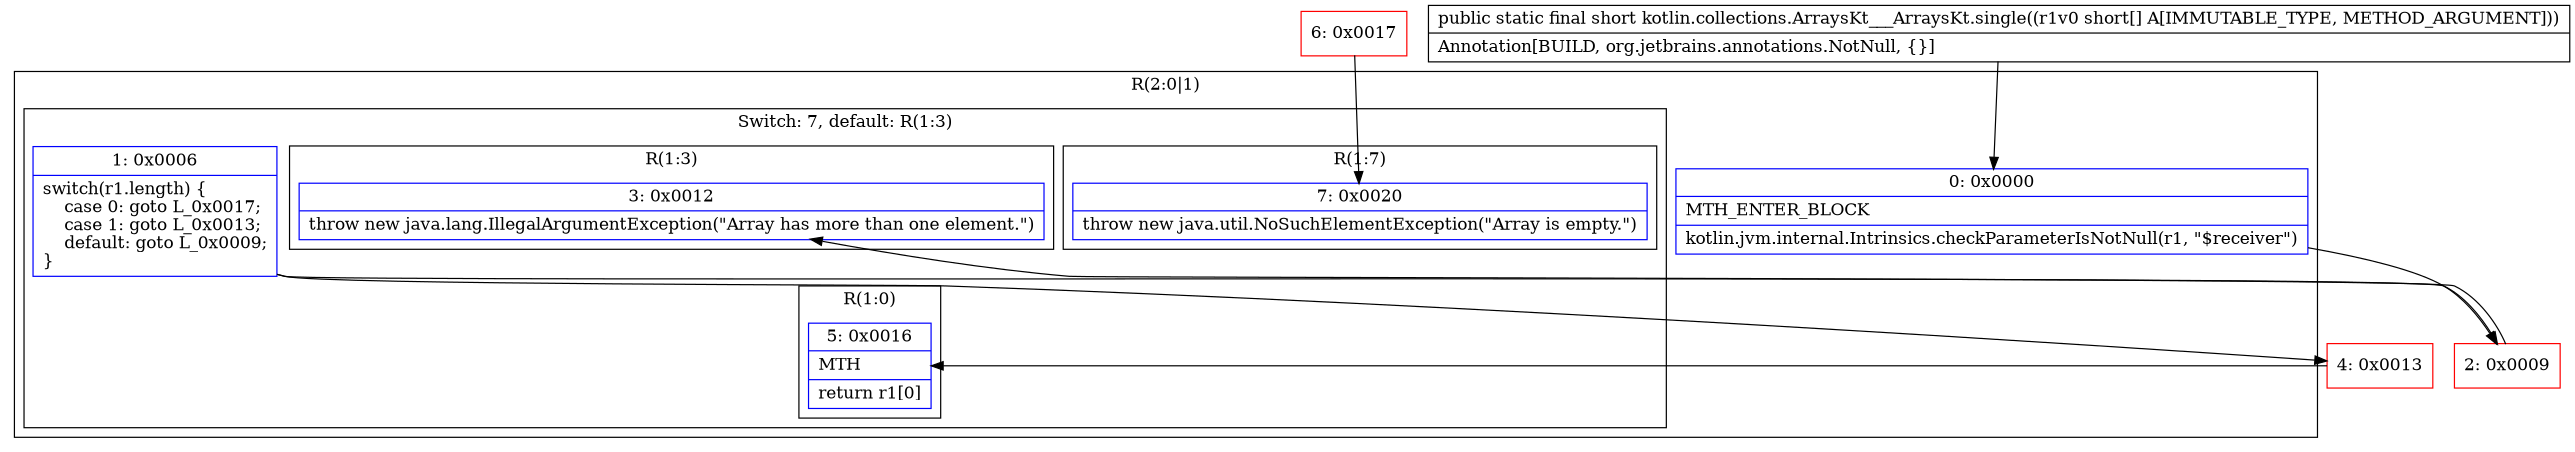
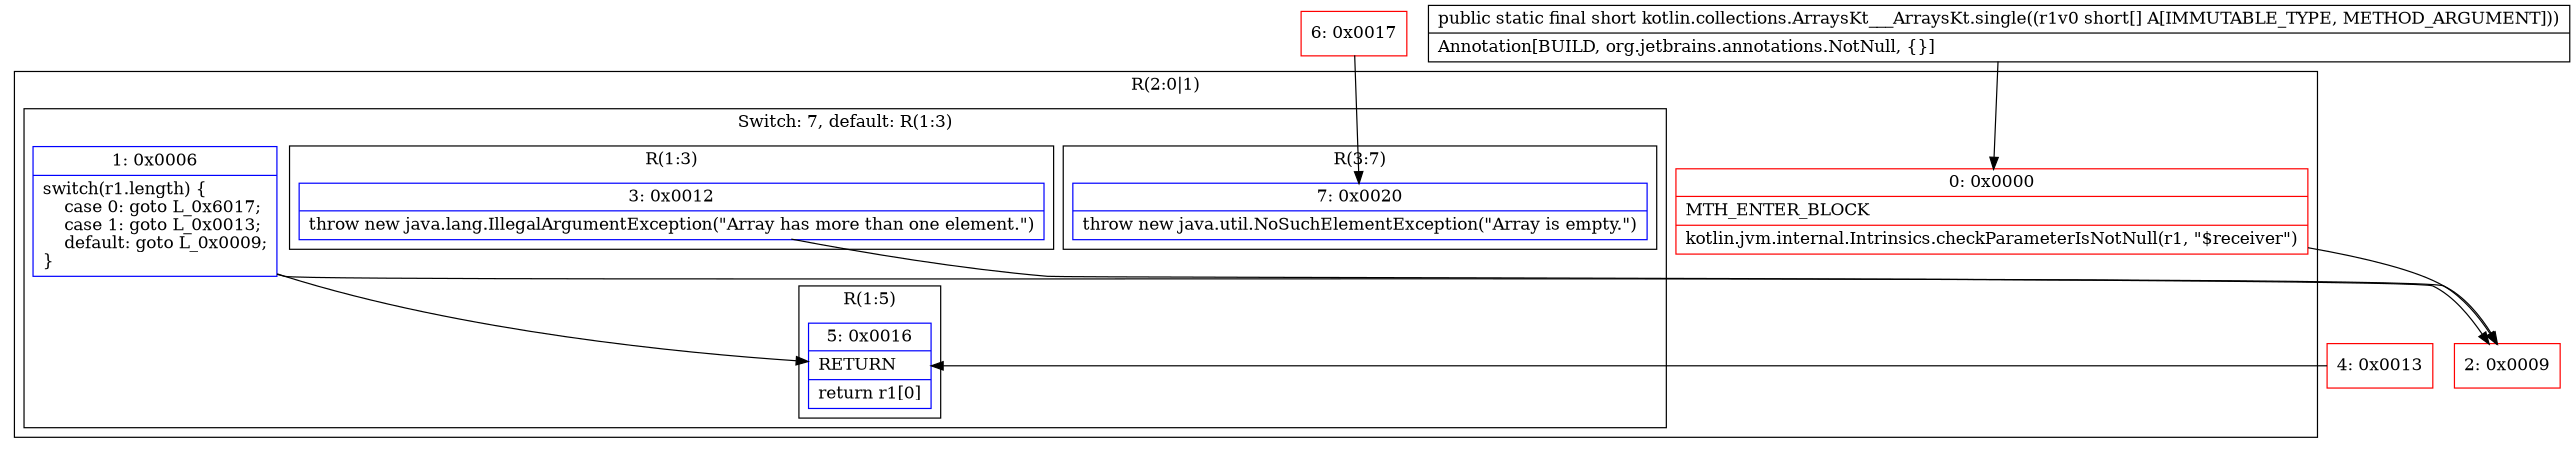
cluster "R(1:7)": label "R(1:7)" -> "R(3:7)"
node "1: 0x0006": text "case 0: goto L_0x0017;" -> "case 0: goto L_0x6017;"
node "0: 0x0000": color blue -> red
edge "2: 0x0009" -> "3: 0x0012": reversed
cluster "R(1:0)": label "R(1:0)" -> "R(1:5)"
edge "1: 0x0006" -> "4: 0x0013": now "1: 0x0006" -> "5: 0x0016"
node "5: 0x0016": text "MTH" -> "RETURN"
